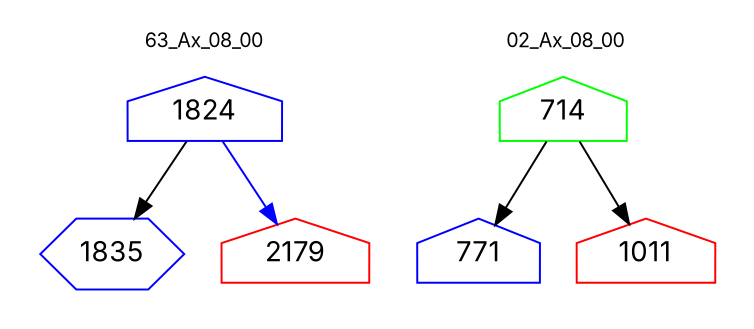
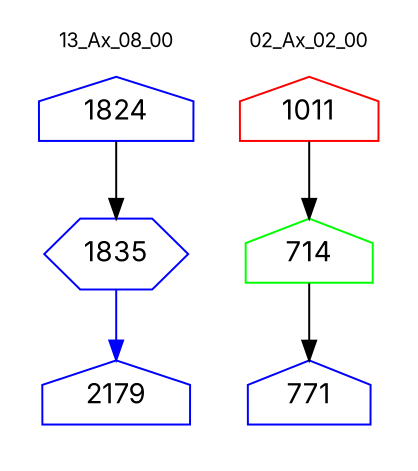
cluster "63_Ax_08_00": label "63_Ax_08_00" -> "13_Ax_08_00"
cluster "02_Ax_08_00": label "02_Ax_08_00" -> "02_Ax_02_00"
edge "1824" -> "2179": now "1835" -> "2179"
edge "714" -> "1011": reversed
node "2179": color red -> blue
